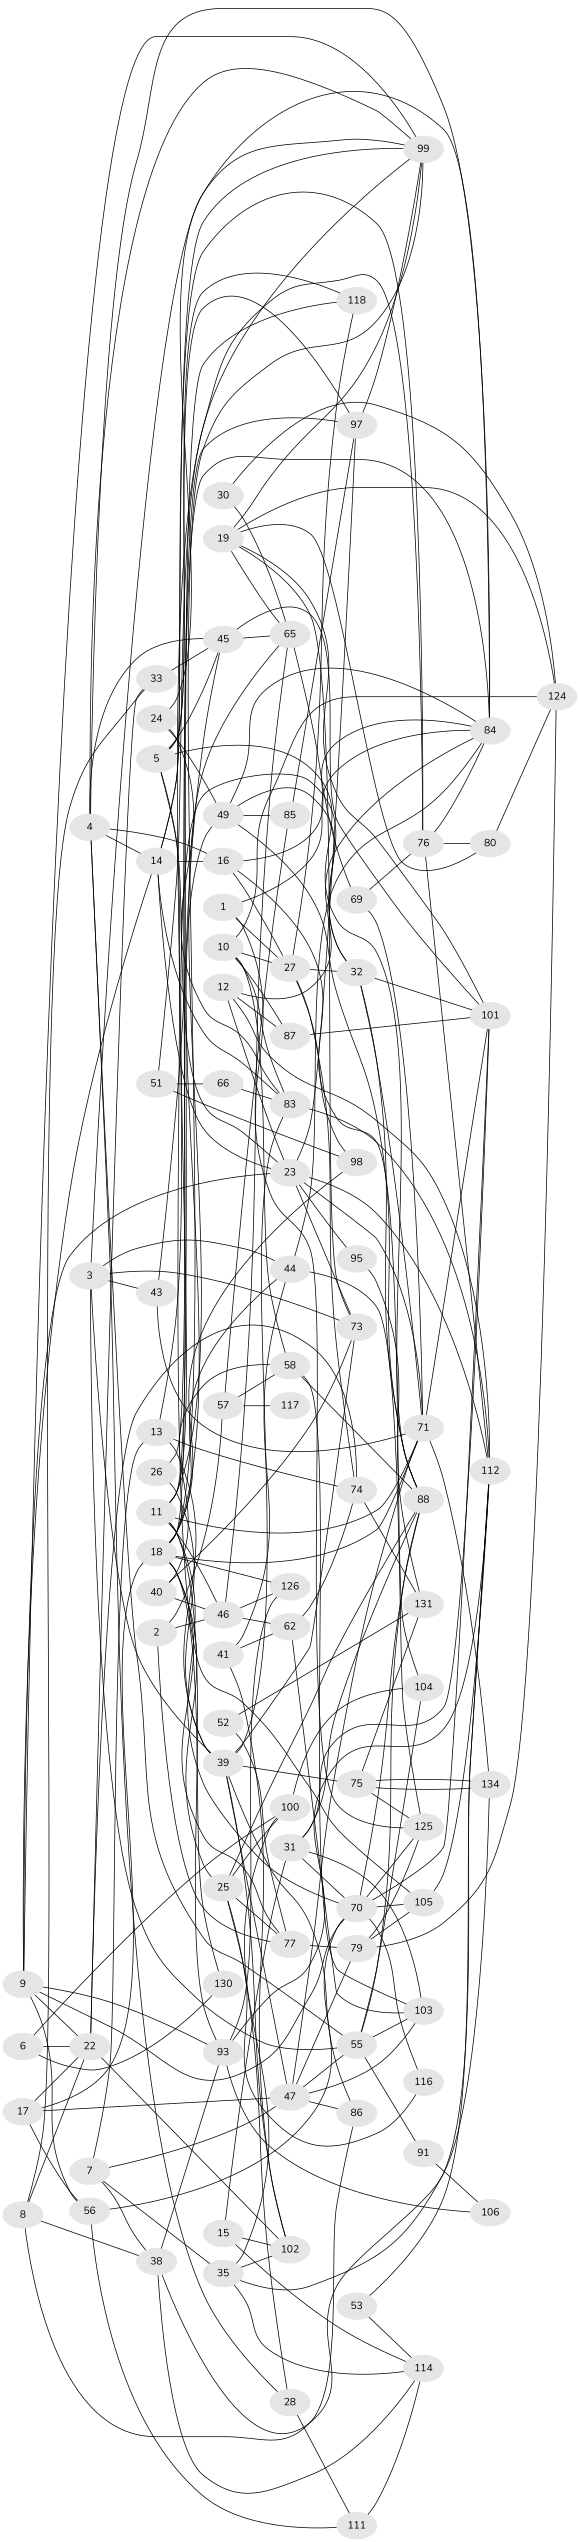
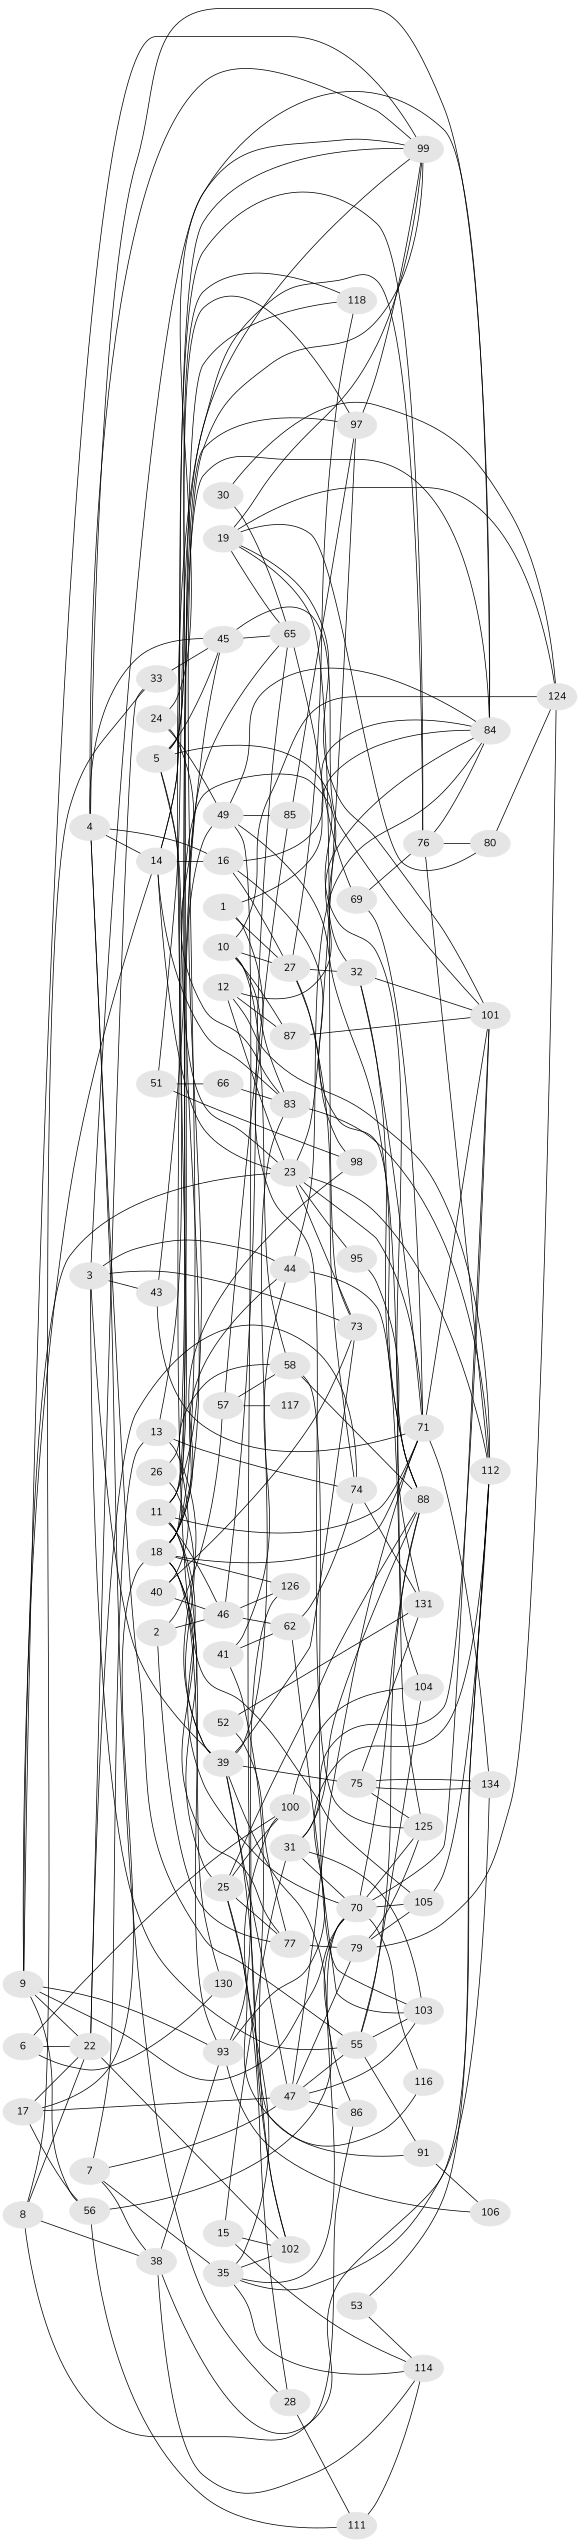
edge "49" -- "32": now "49" -- "91"
edge "70" -- "35": added
